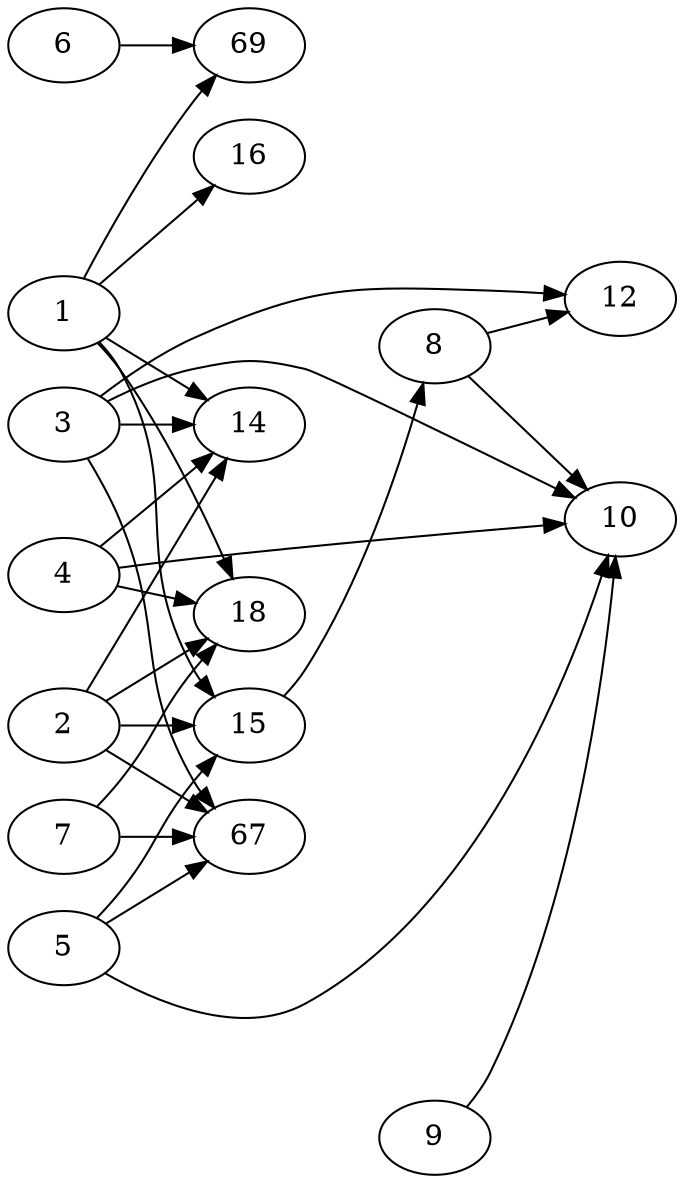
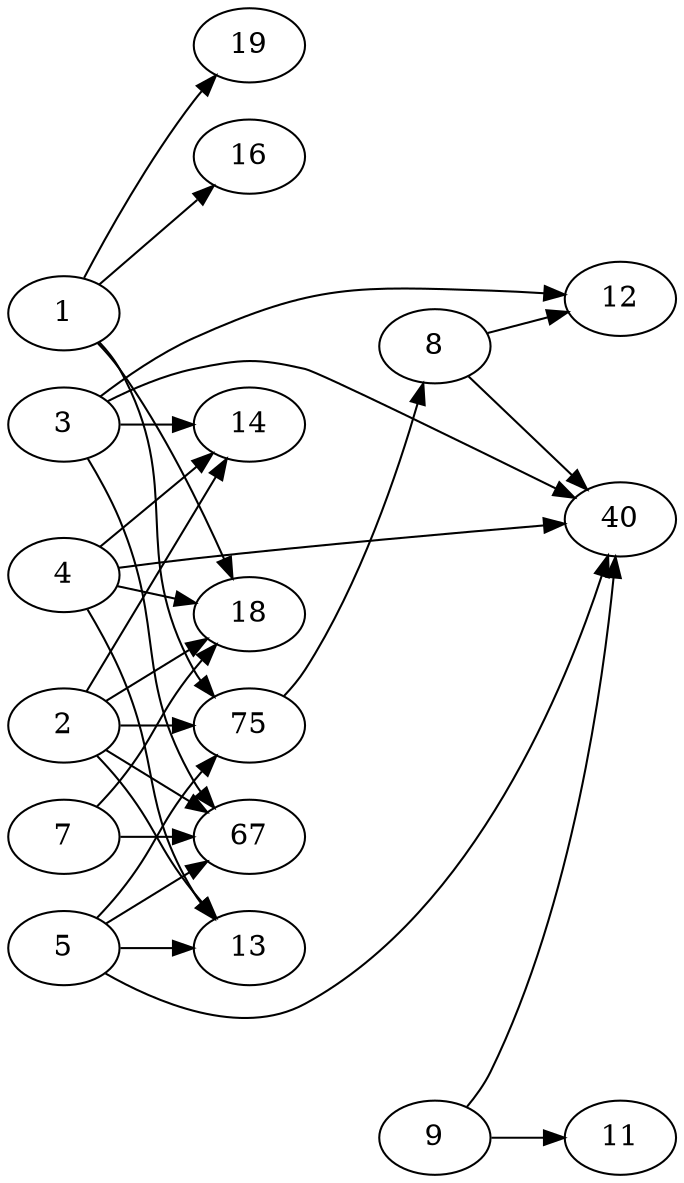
node "6": removed
node "69": label "69" -> "19"
edge "1" -> "14": removed
node "10": label "10" -> "40"
node "15": label "15" -> "75"
node "13": added
node "11": added
